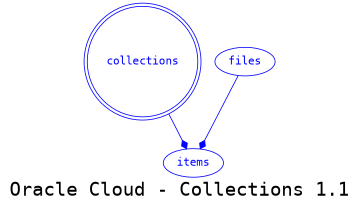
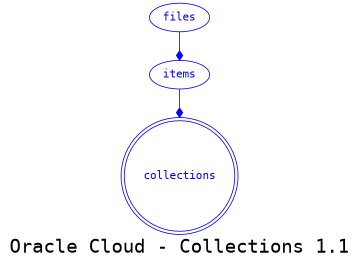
edge "collections" -> "items": reversed
